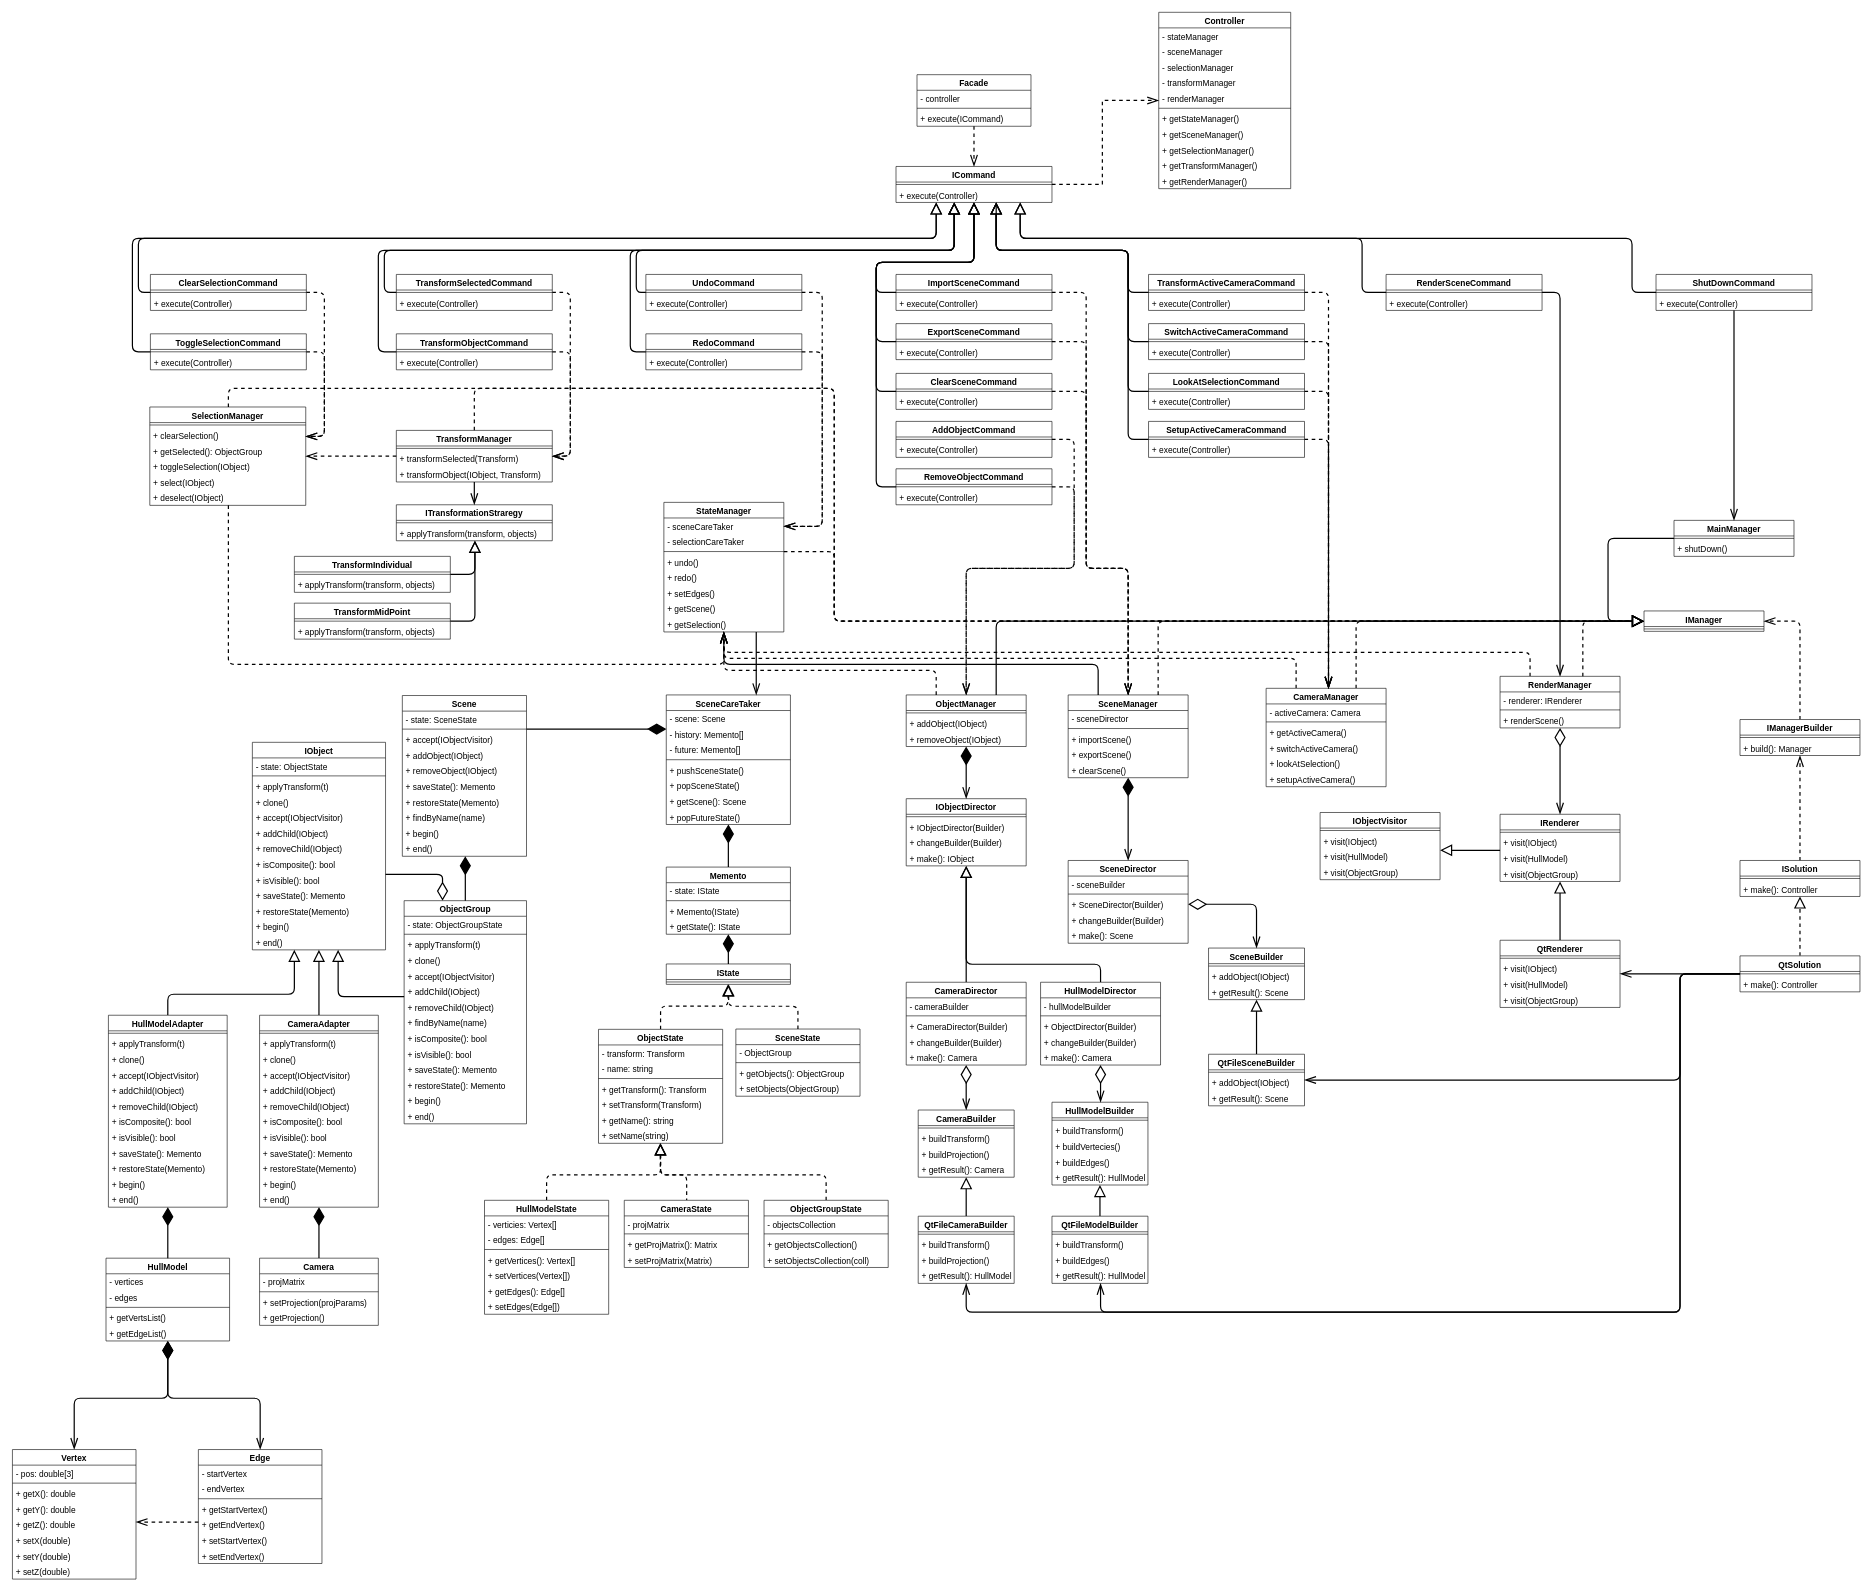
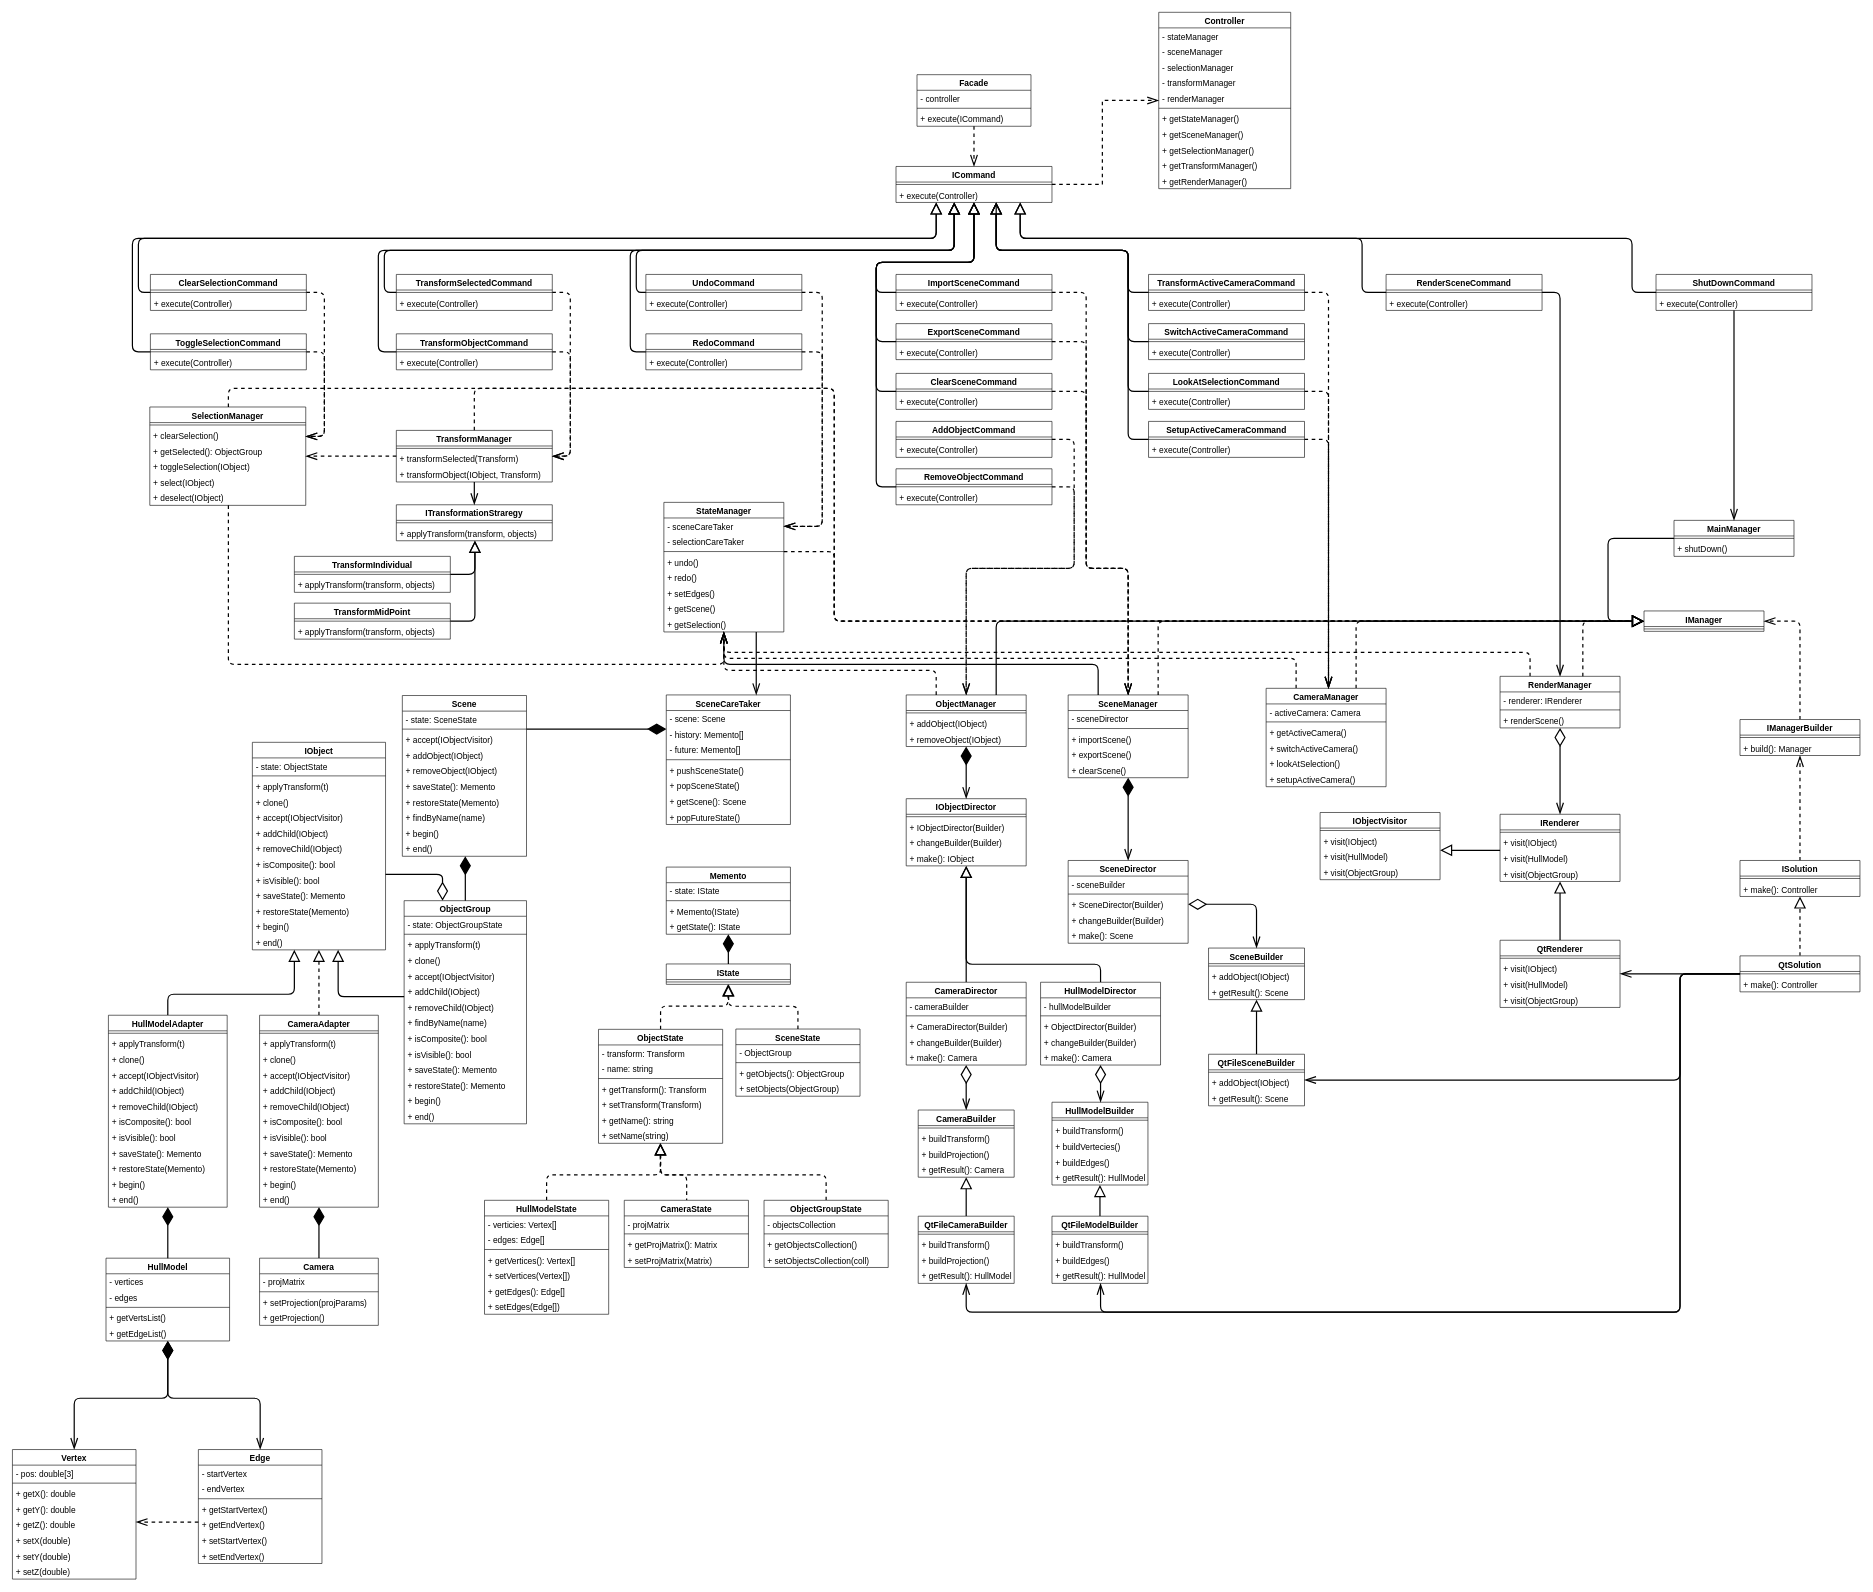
edge "SwitchActiveCameraCommand" -> "CameraManager": removed
edge "Memento" -> "SceneCareTaker": removed
edge "CameraAdapter" -> "IObject": style solid -> dashed
